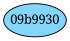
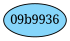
node "09b9930": label "09b9930" -> "09b9936"
